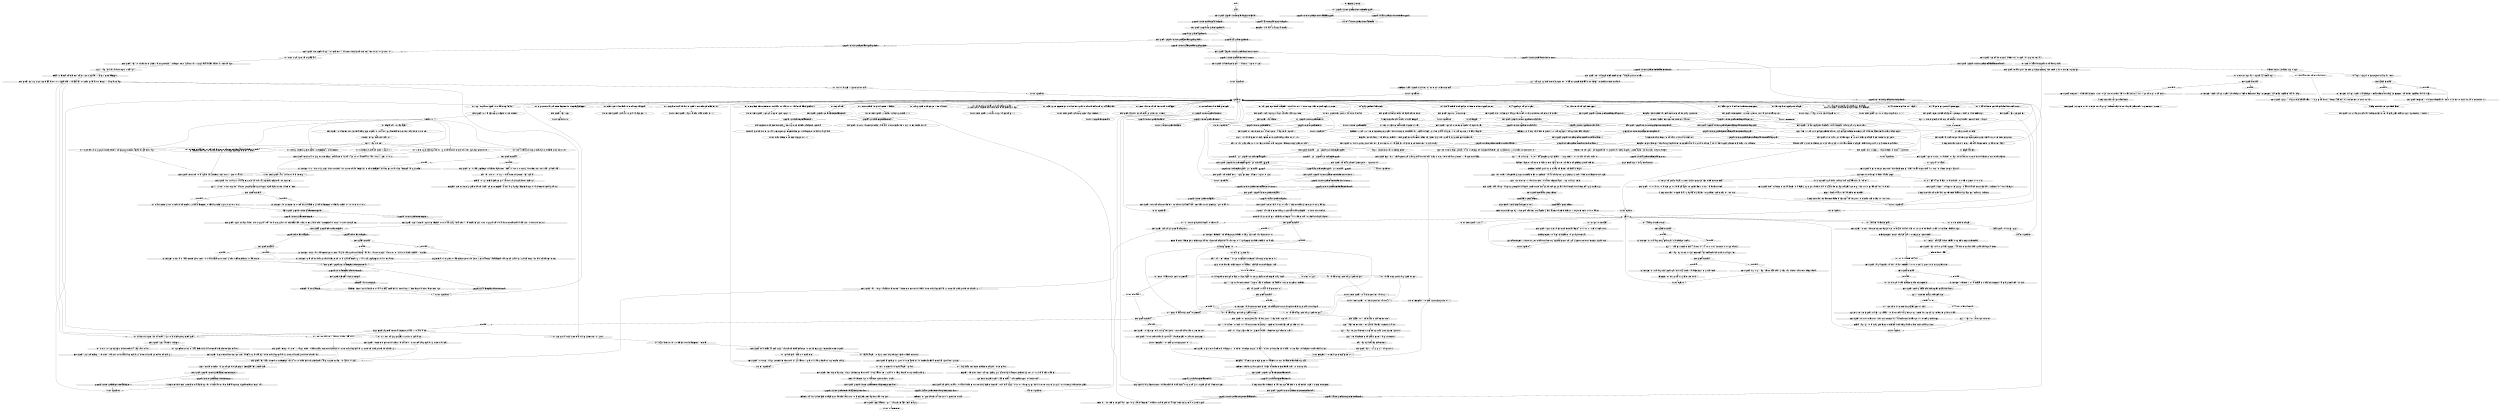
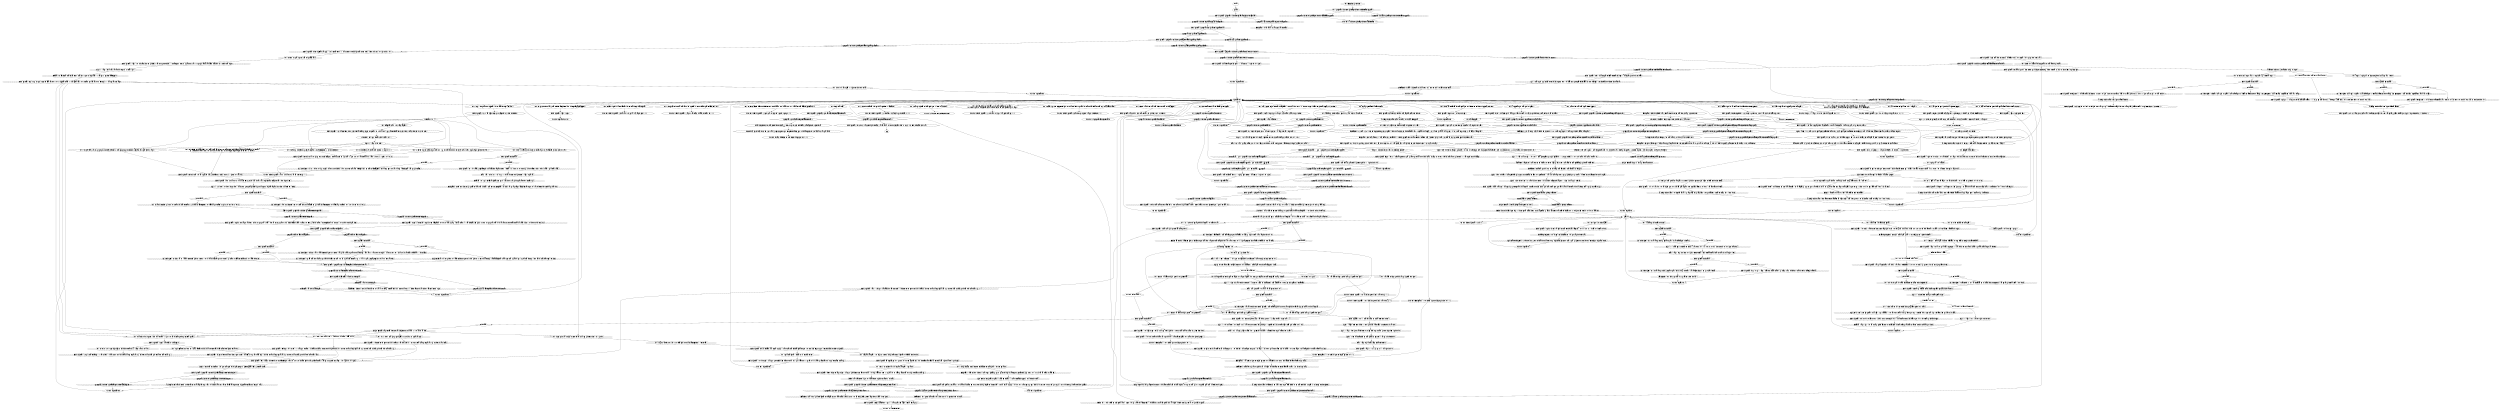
node "Jump to: [whirling.titus_big_dick_cop]": added
node "You: Sorry a solid theory about why Ruby could've done it.": label "You: Sorry a solid theory about why Ruby could've done it." -> "You: Present a solid theory about why Ruby could've done it."
node "425": added
